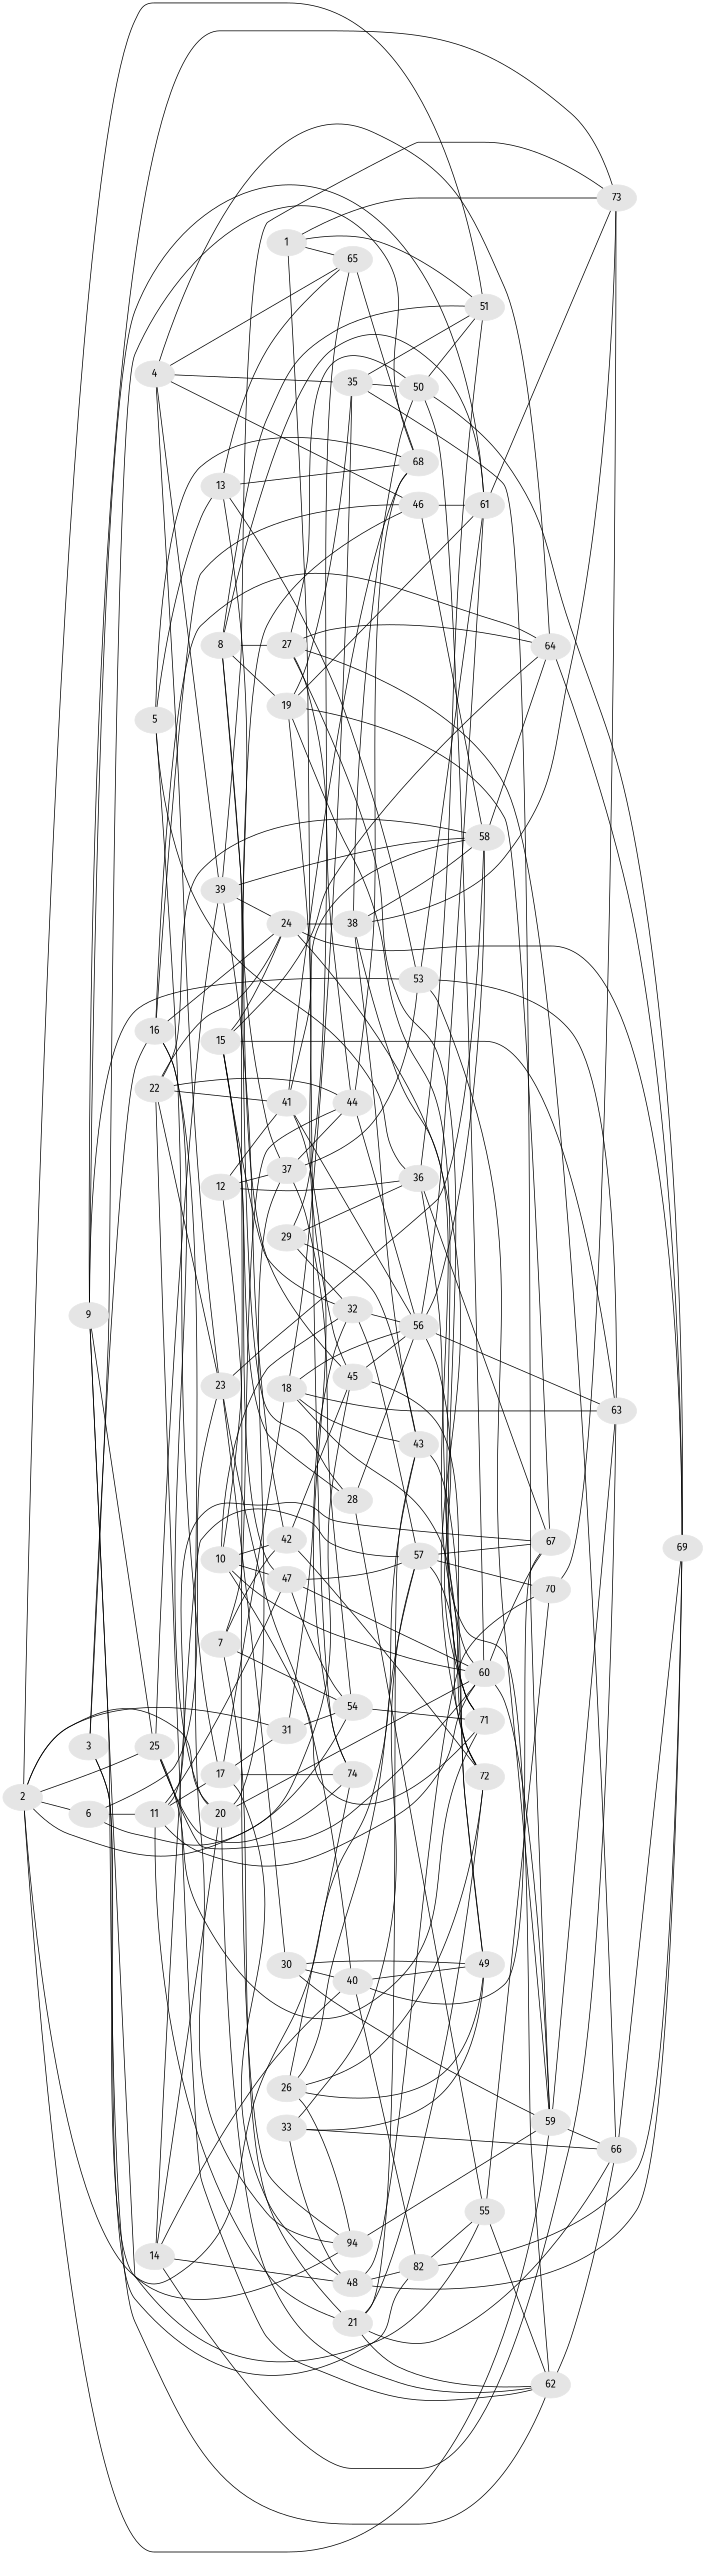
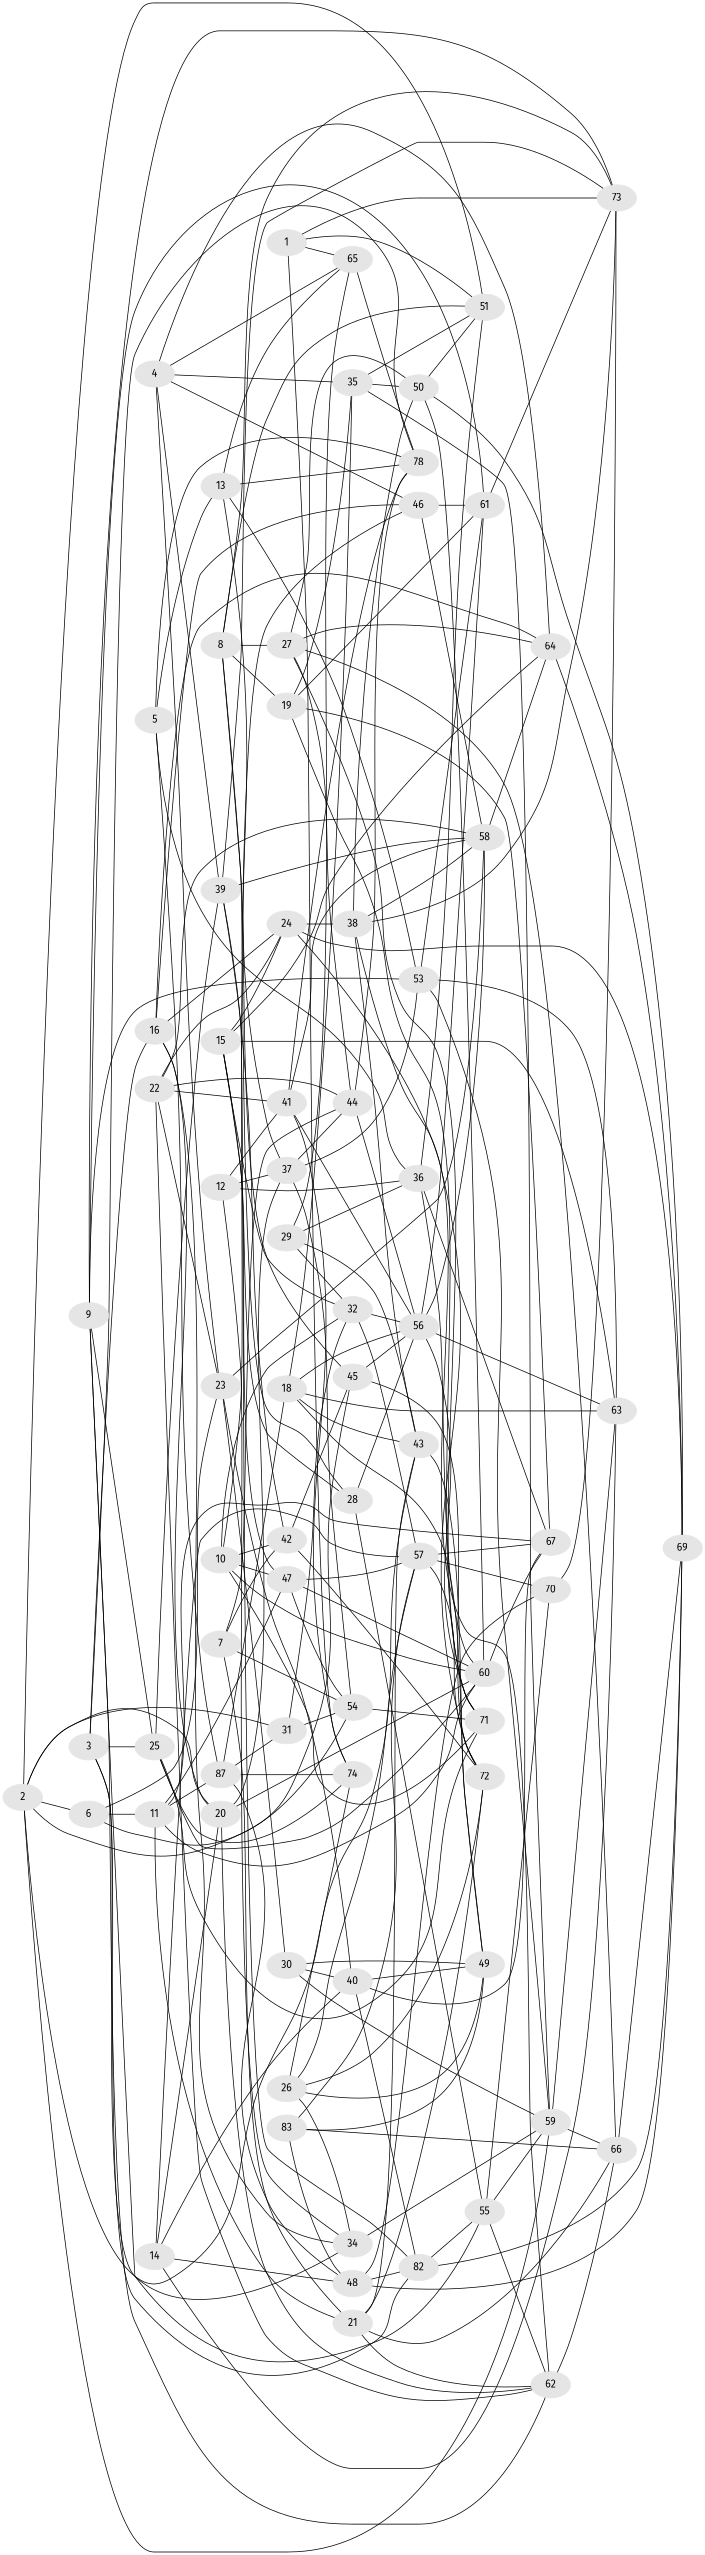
edge "61" -- "8": now "73" -- "8"
node "68": label "68" -> "78"
edge "19" -- "45": removed
edge "39" -- "24": now "39" -- "82"
edge "25" -- "2": now "25" -- "3"
node "17": label "17" -> "87"
edge "60" -- "59": now "55" -- "59"
node "33": label "33" -> "83"
node "94": label "94" -> "34"
